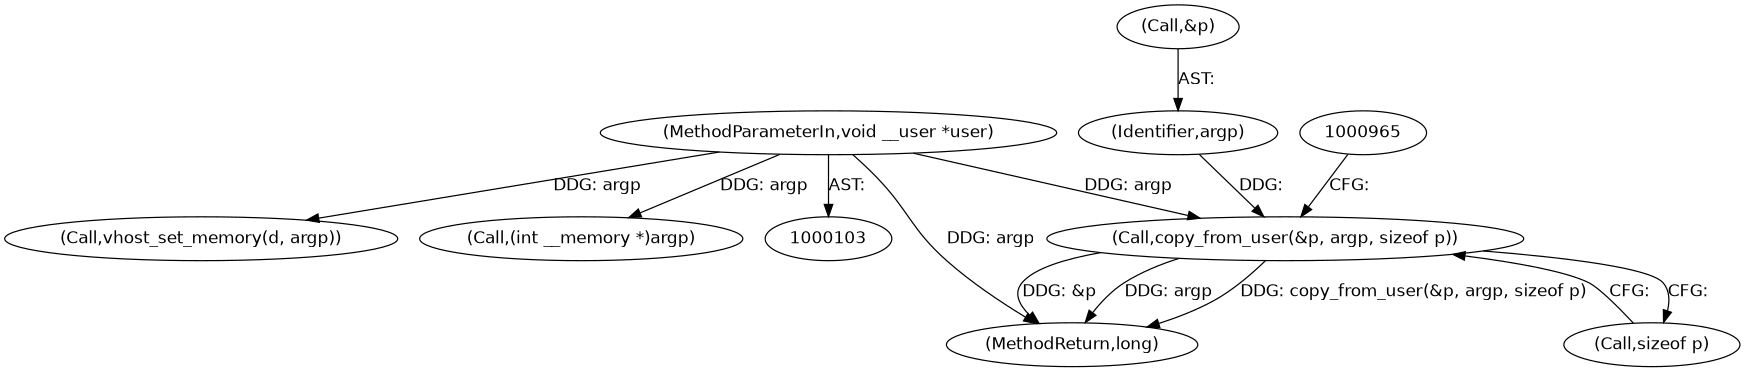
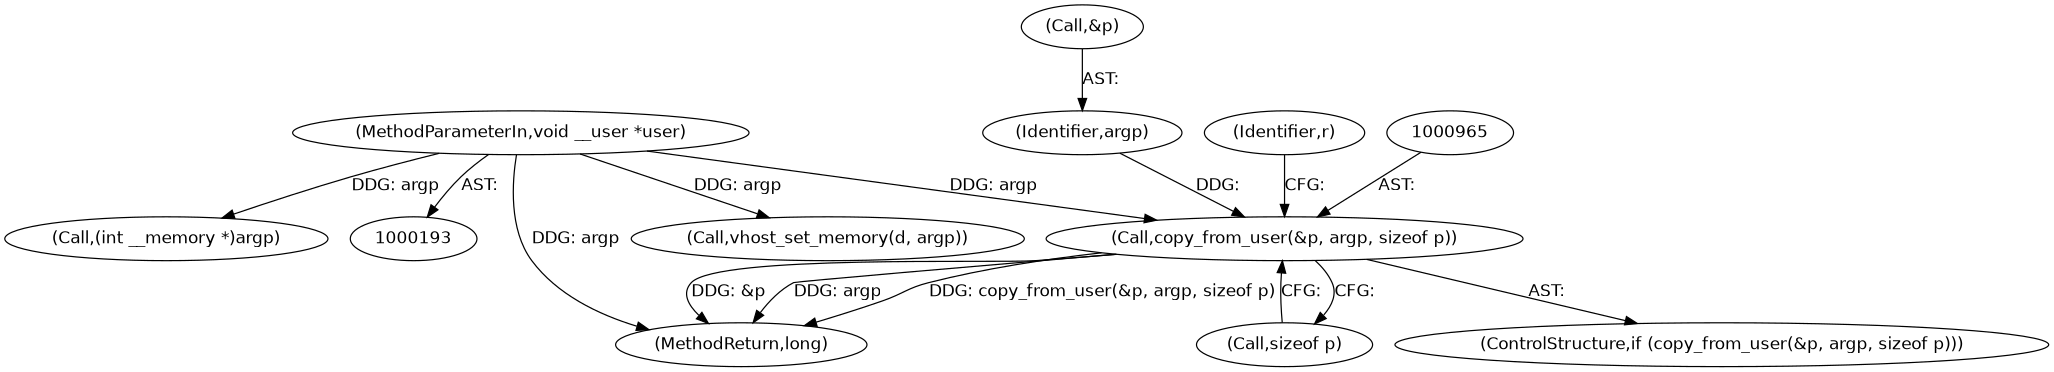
node "(Identifier,r)": added
edge "1000965" -> "(Call,copy_from_user(&p, argp, sizeof p))": label "CFG: " -> "AST: "
node "1000103": label "1000103" -> "1000193"
node "(ControlStructure,if (copy_from_user(&p, argp, sizeof p)))": added
